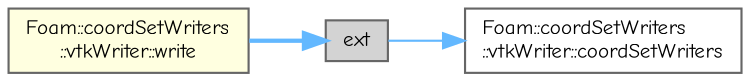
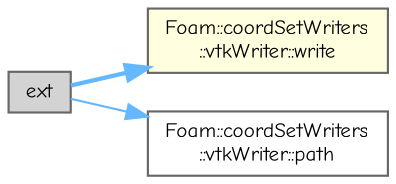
edge "Foam::coordSetWriters ::vtkWriter::write" -> "ext": reversed
node "Foam::coordSetWriters ::vtkWriter::coordSetWriters": label "Foam::coordSetWriters ::vtkWriter::coordSetWriters" -> "Foam::coordSetWriters ::vtkWriter::path"
